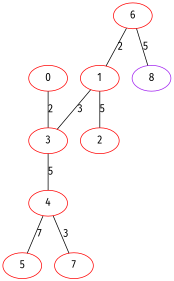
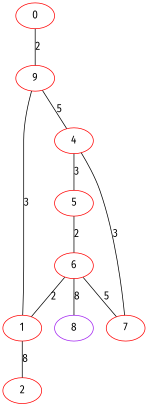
edge "6" -- "8": label "5" -> "8"
edge "1" -- "2": label "5" -> "8"
node "3": label "3" -> "9"
edge "4" -- "5": label "7" -> "3"
edge "5" -- "6": added, label "2"
edge "6" -- "7": added, label "5"
